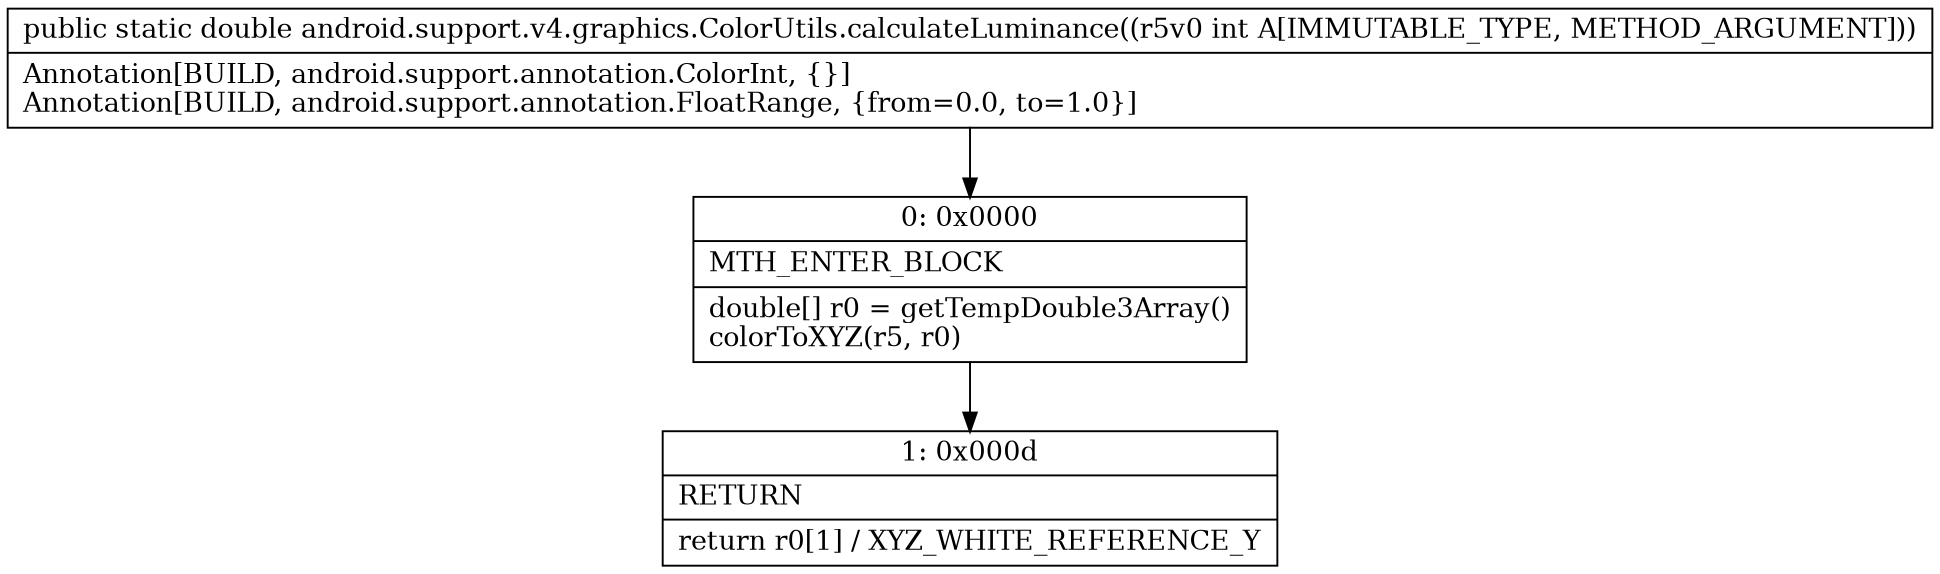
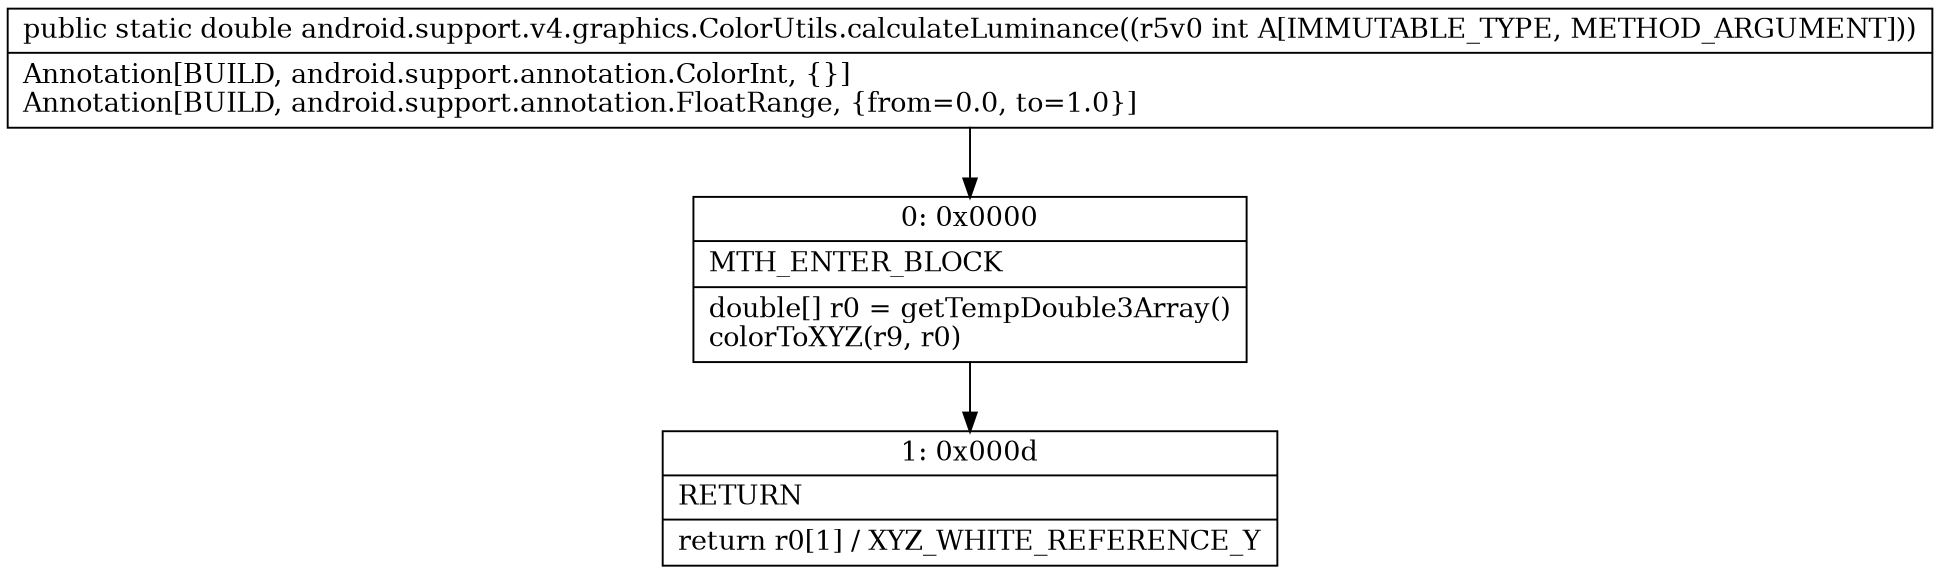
node "0: 0x0000": text "colorToXYZ(r5, r0)" -> "colorToXYZ(r9, r0)"
